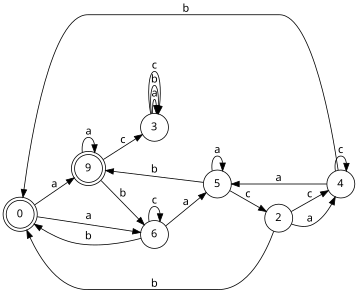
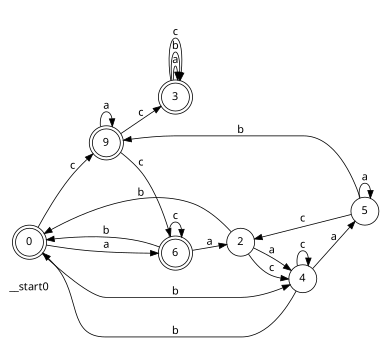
node "3": shape circle -> doublecircle
edge "0" -> "9": label "a" -> "c"
edge "9" -> "6": label "b" -> "c"
edge "6" -> "5": now "6" -> "2"
node "6": shape circle -> doublecircle
node "__start0": added
edge "0" -> "4": added, label "b"
